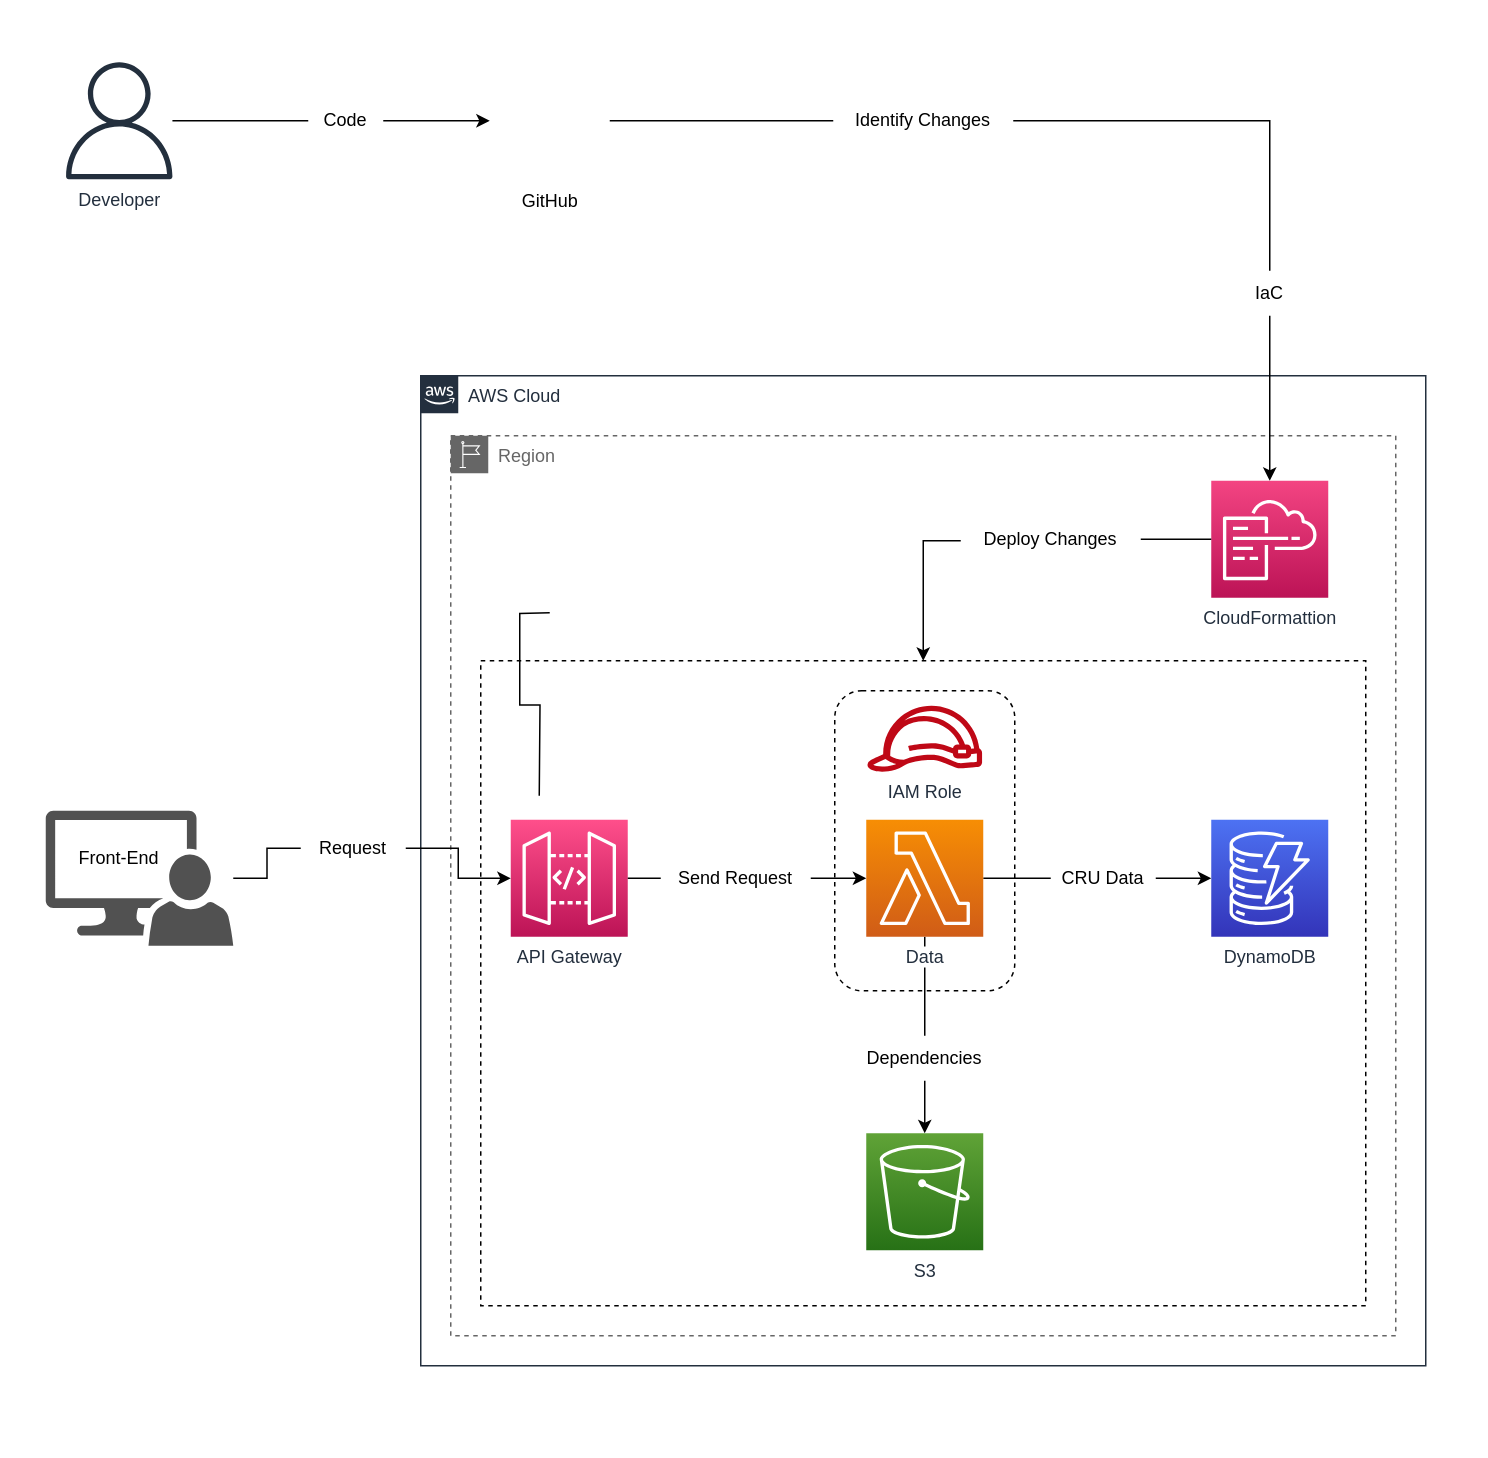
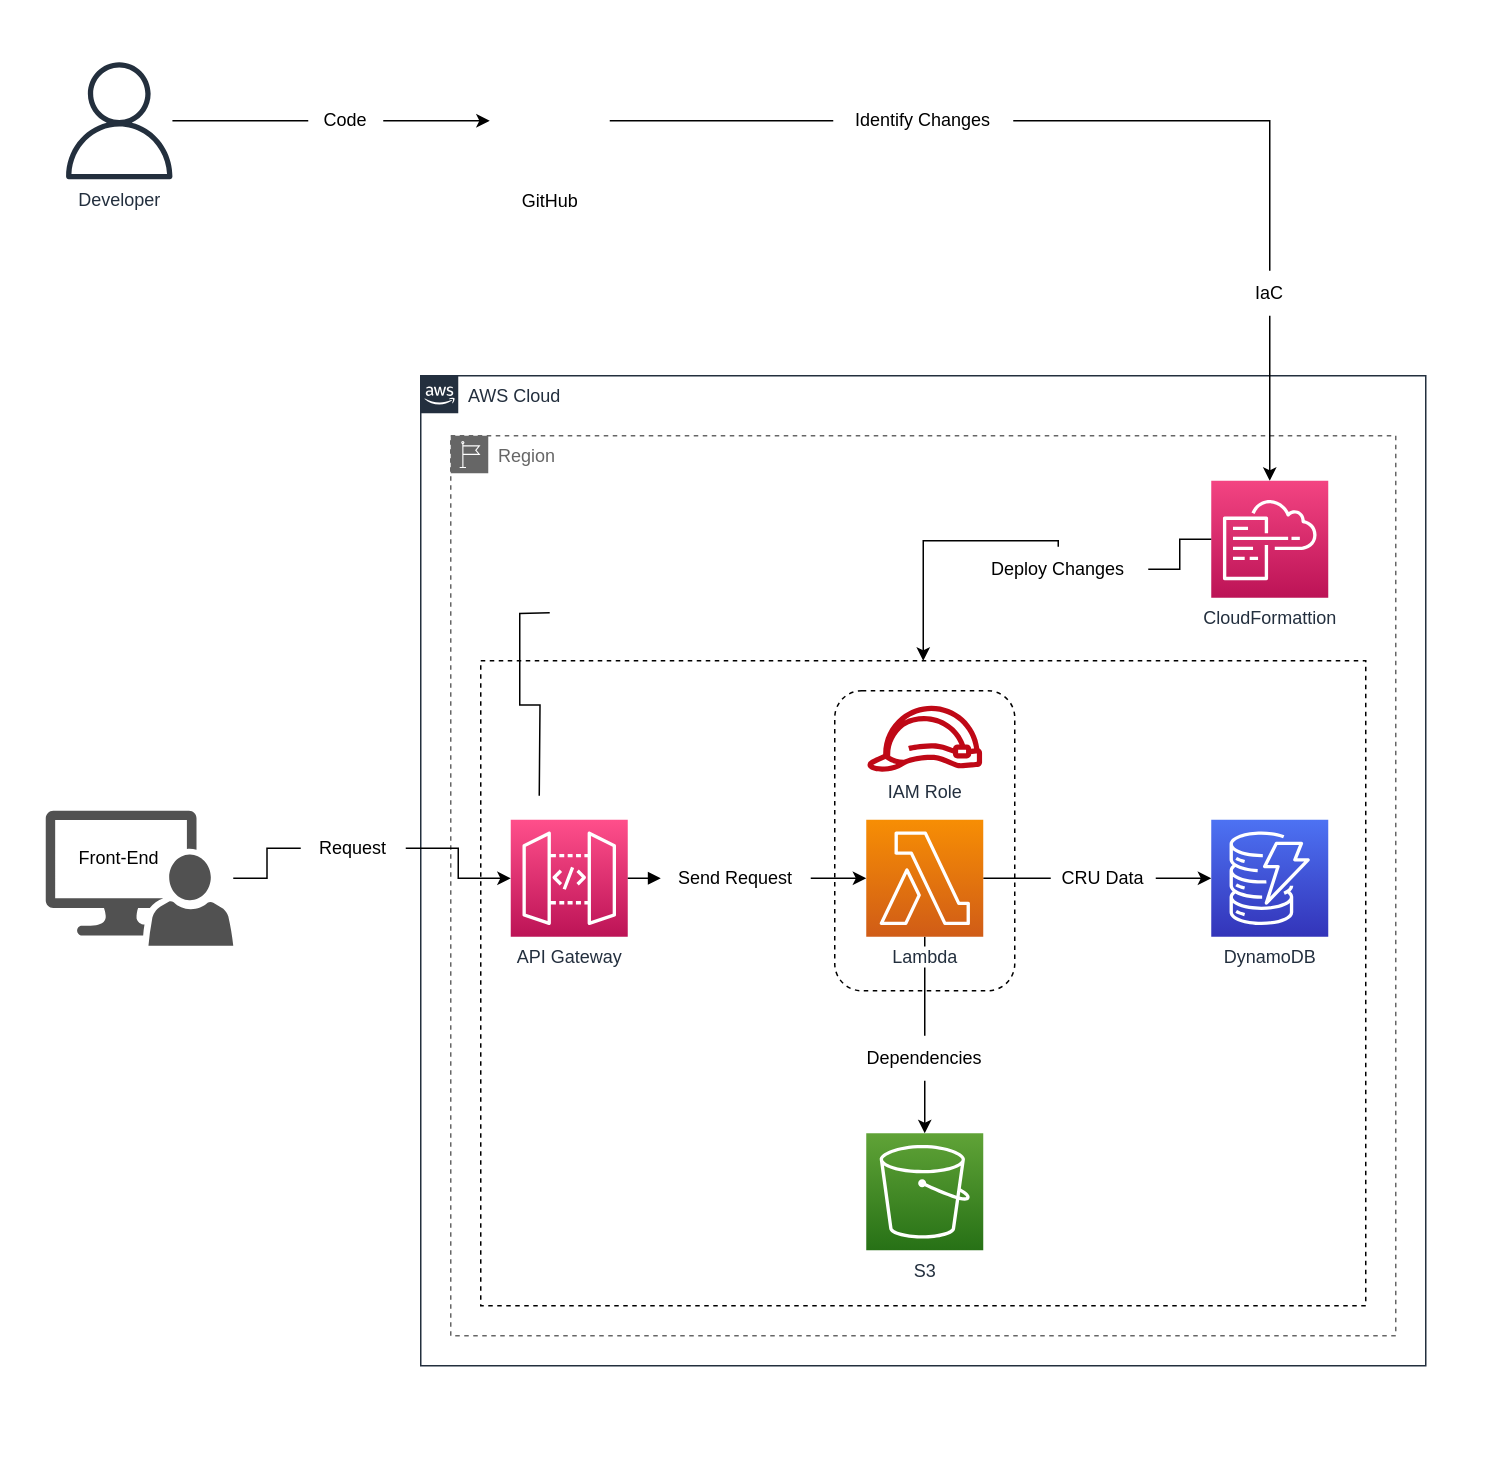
node "Deploy Changes": moved (1051, 539) -> (1058, 569)
edge "API Gateway" -- "Send Request": arrowhead none -> block
node "Data": label "Data" -> "Lambda"
